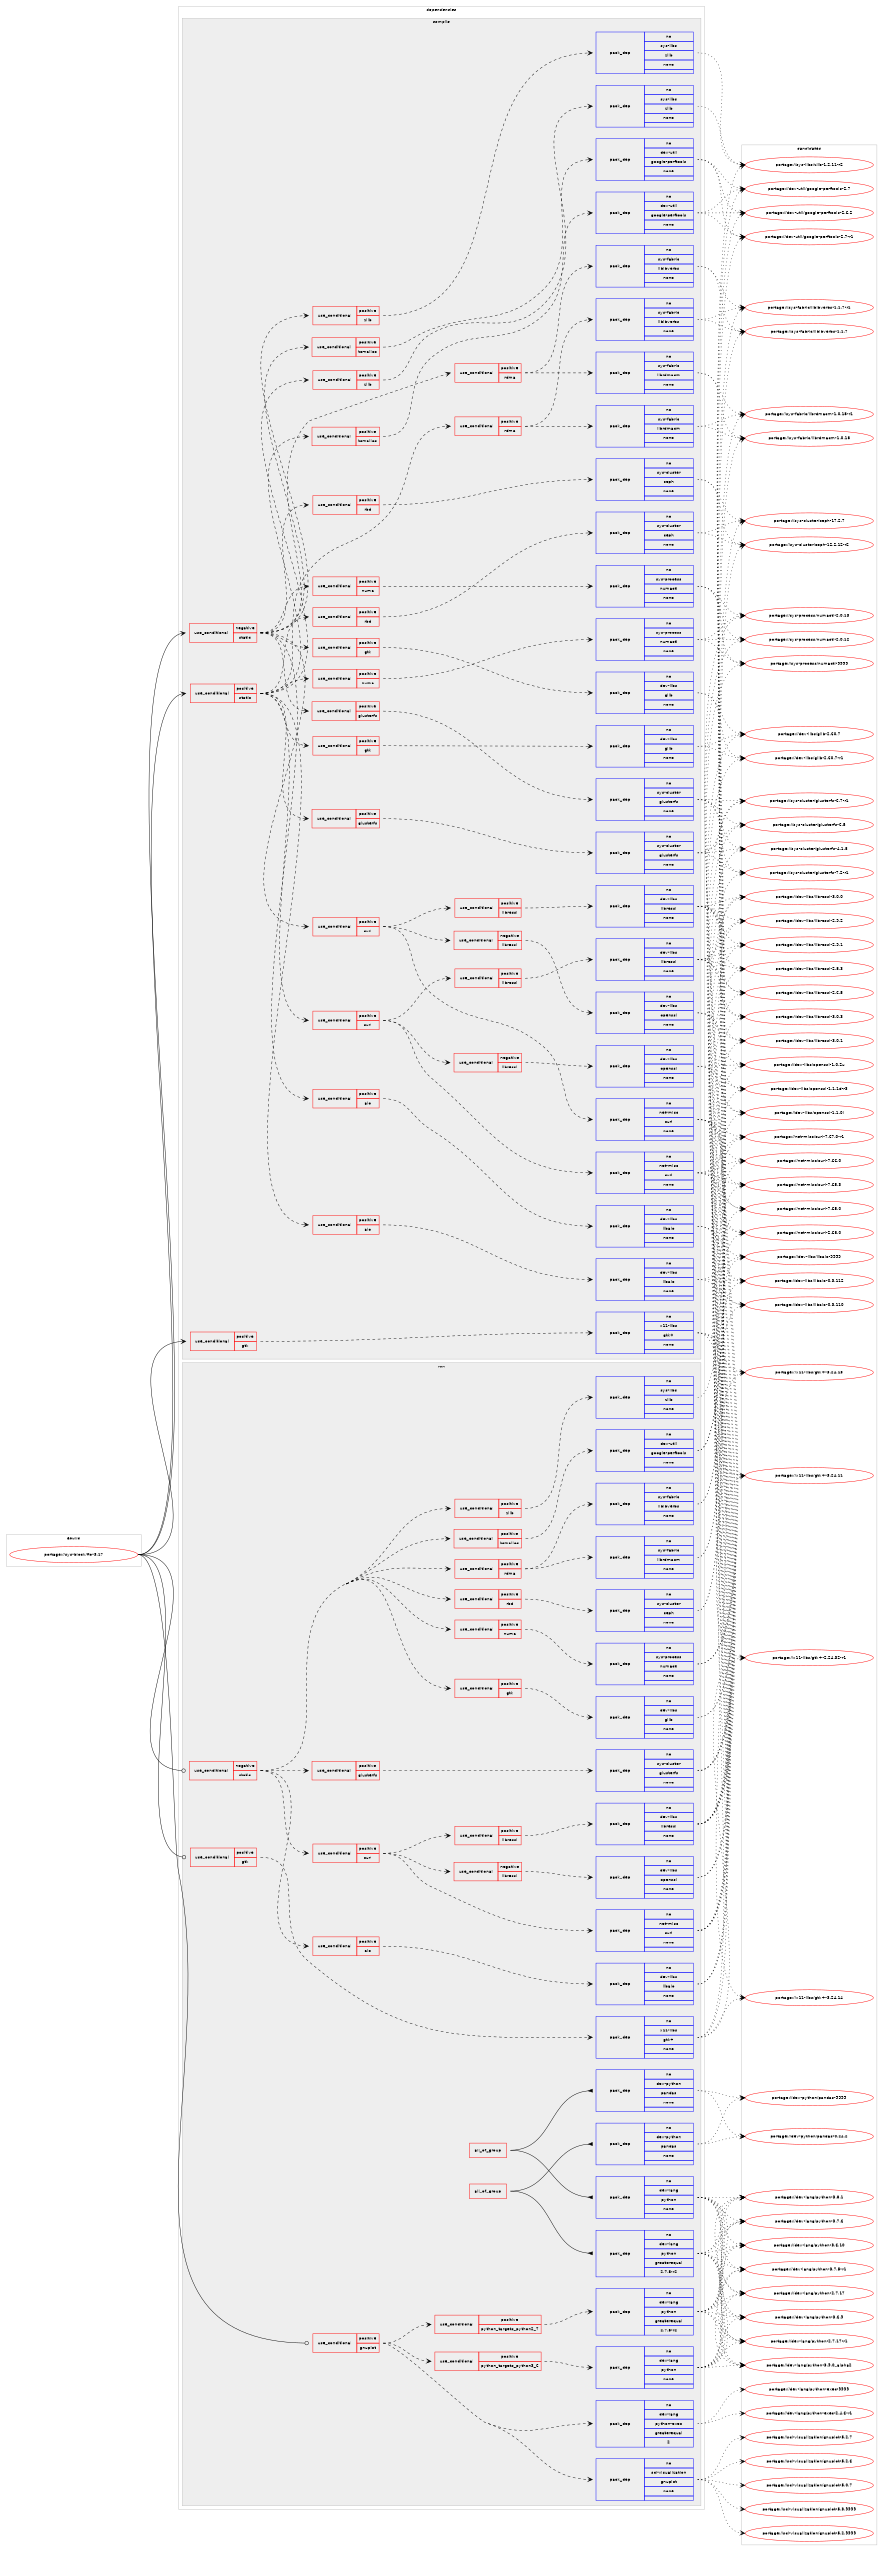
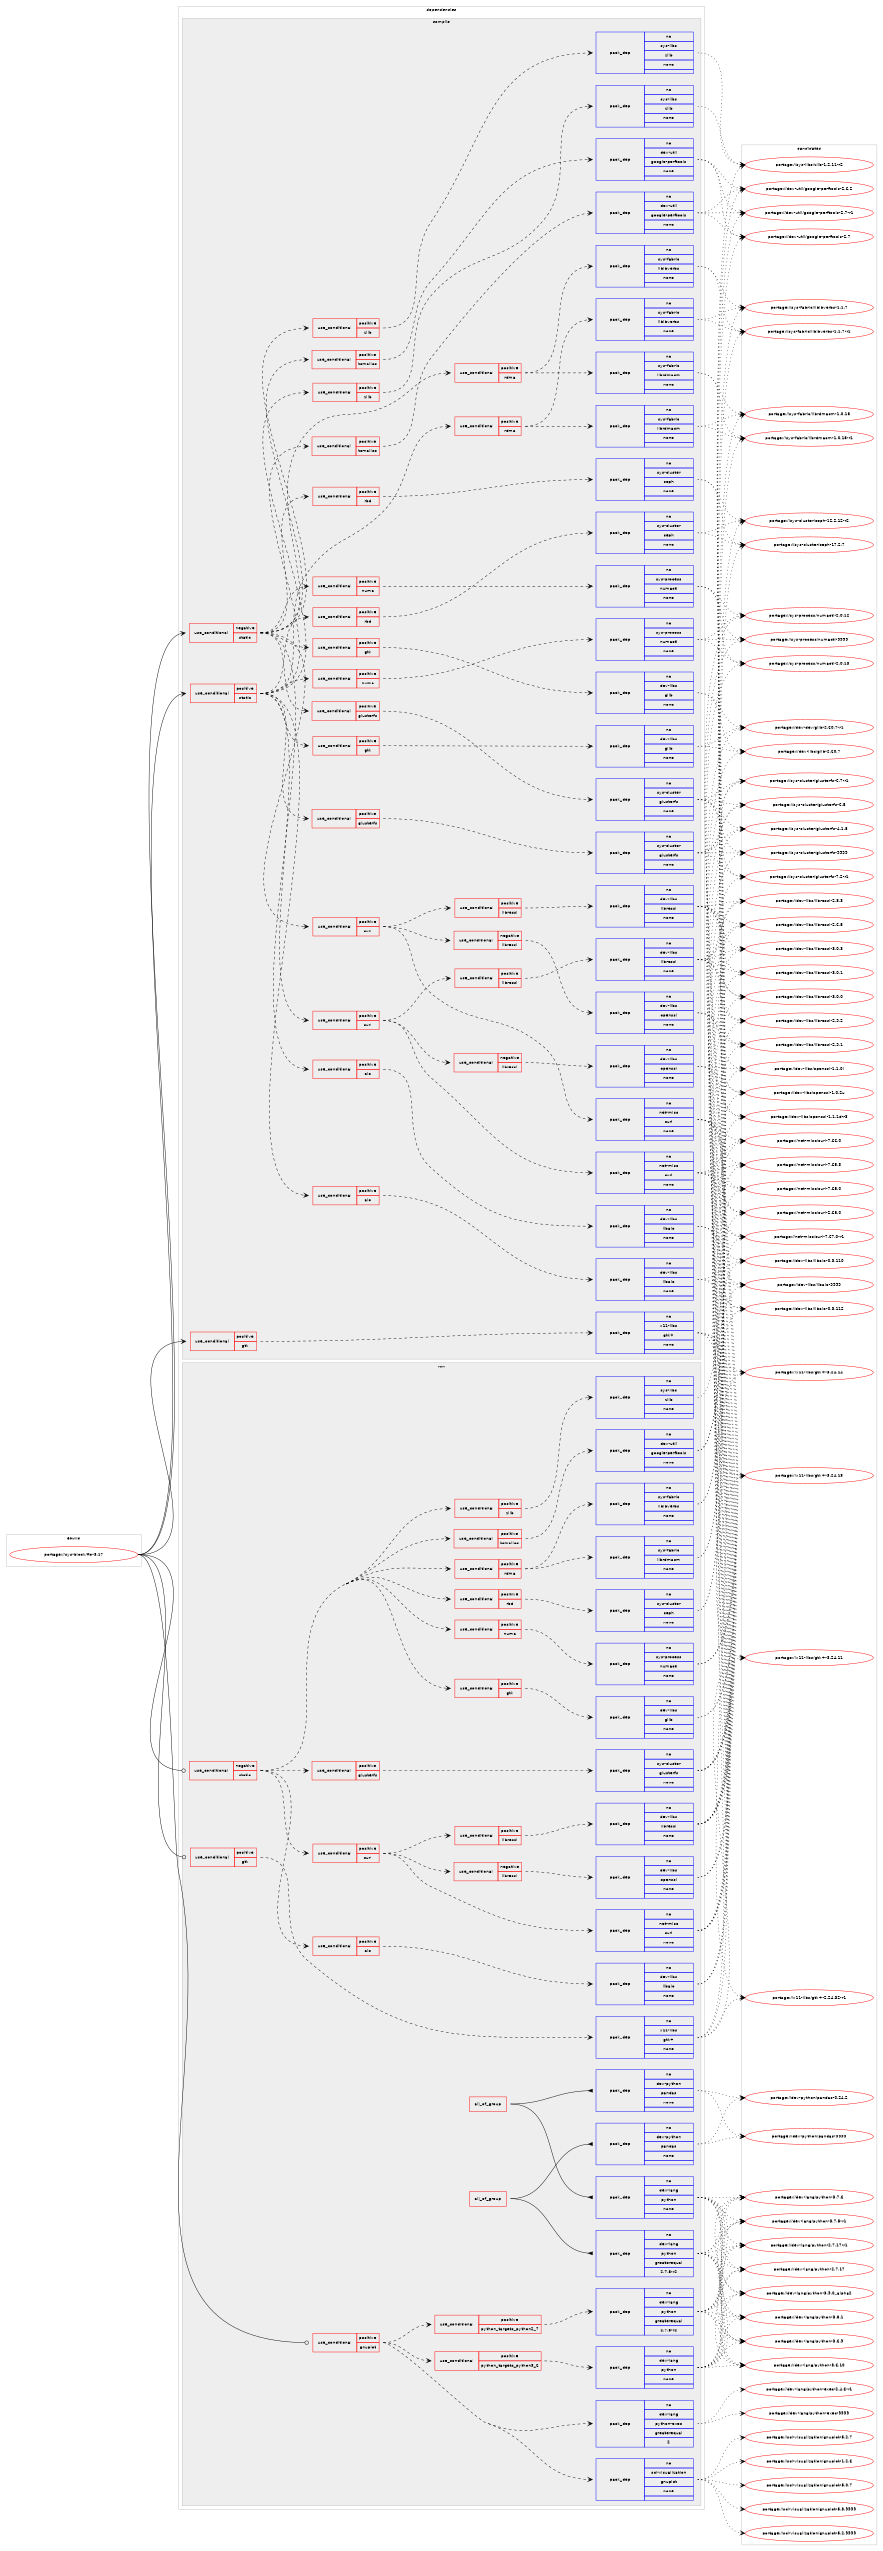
node "portage://dev-libs/glib-2.60.7-r1": label "portage://dev-libs/glib-2.60.7-r1" -> "portage://dev-dev/glib-2.60.7-r1"
node "portage://sys-cluster/glusterfs-9999": added
node "portage://sci-visualization/gnuplot-5.2.6": label "portage://sci-visualization/gnuplot-5.2.6" -> "portage://sci-visualization/gnuplot-1.2.6"
